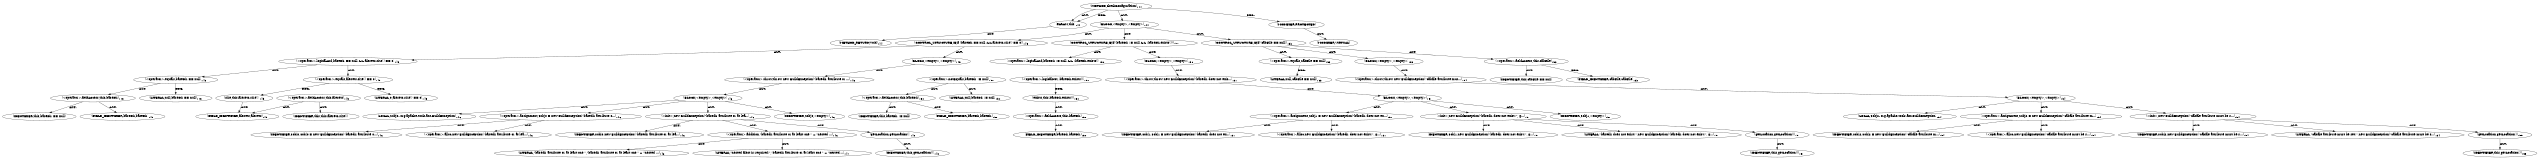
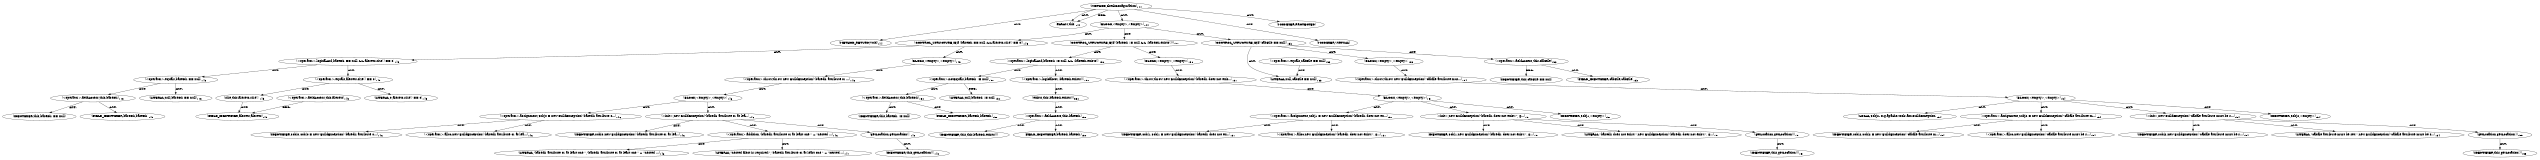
edge "(METHOD,checkConfiguration)" -> "(MODIFIER,PROTECTED)": label "DDG: " -> "AST: "
edge "(MODIFIER,PROTECTED)" -> "(MODIFIER,VIRTUAL)": now "(METHOD,checkConfiguration)" -> "(MODIFIER,VIRTUAL)"
edge "(PARAM,this)" -> "(METHOD_RETURN,void)": now "(METHOD,checkConfiguration)" -> "(METHOD_RETURN,void)"
edge "(CONTROL_STRUCTURE,IF,if (cabFile == null))" -> "(<operator>.equals,cabFile == null)": now "(CONTROL_STRUCTURE,IF,if (cabFile == null))" -> "(LITERAL,null,cabFile == null)"
edge "(<operator>.logicalAnd,baseDir != null && !baseDir.exists())" -> "(<operator>.notEquals,baseDir != null)": added, label "AST:"
edge "(<operator>.logicalAnd,baseDir != null && !baseDir.exists())" -> "(<operator>.logicalNot,!baseDir.exists())": added, label "AST:"
edge "(<operator>.equals,cabFile == null)" -> "(LITERAL,null,cabFile == null)": label "DDG: " -> "AST: "
edge "(<operator>.fieldAccess,this.cabFile)" -> "(IDENTIFIER,this,cabFile == null)": label "AST: " -> "DDG: "
edge "(<operator>.fieldAccess,this.cabFile)" -> "(FIELD_IDENTIFIER,cabFile,cabFile)": label "DDG: " -> "AST: "
edge "(<operator>.equals,baseDir == null)" -> "(LITERAL,null,baseDir == null)": label "DDG: " -> "AST: "
edge "(<operator>.equals,filesets.size() == 0)" -> "(size,this.filesets.size())": label "DDG: " -> "AST: "
edge "(<operator>.equals,filesets.size() == 0)" -> "(LITERAL,0,filesets.size() == 0)": label "DDG: " -> "AST: "
edge "(<operator>.notEquals,baseDir != null)" -> "(LITERAL,null,baseDir != null)": label "AST: " -> "DDG: "
edge "(<operator>.logicalNot,!baseDir.exists())" -> "(exists,this.baseDir.exists())": label "DDG: " -> "AST: "
node "(exists,this.baseDir.exists())": text "150" -> "550"
edge "(<operator>.fieldAccess,this.filesets)" -> "(FIELD_IDENTIFIER,filesets,filesets)": label "AST: " -> "DDG: "
node "(IDENTIFIER,this,this.filesets.size())": removed
node "(LOCAL,$obj0: org.apache.tools.ant.BuildException)": removed
node "(IDENTIFIER,$obj0,<empty>)": removed
node "(IDENTIFIER,$obj2,<empty>)": added
node "(IDENTIFIER,this,this.baseDir.exists())": added
